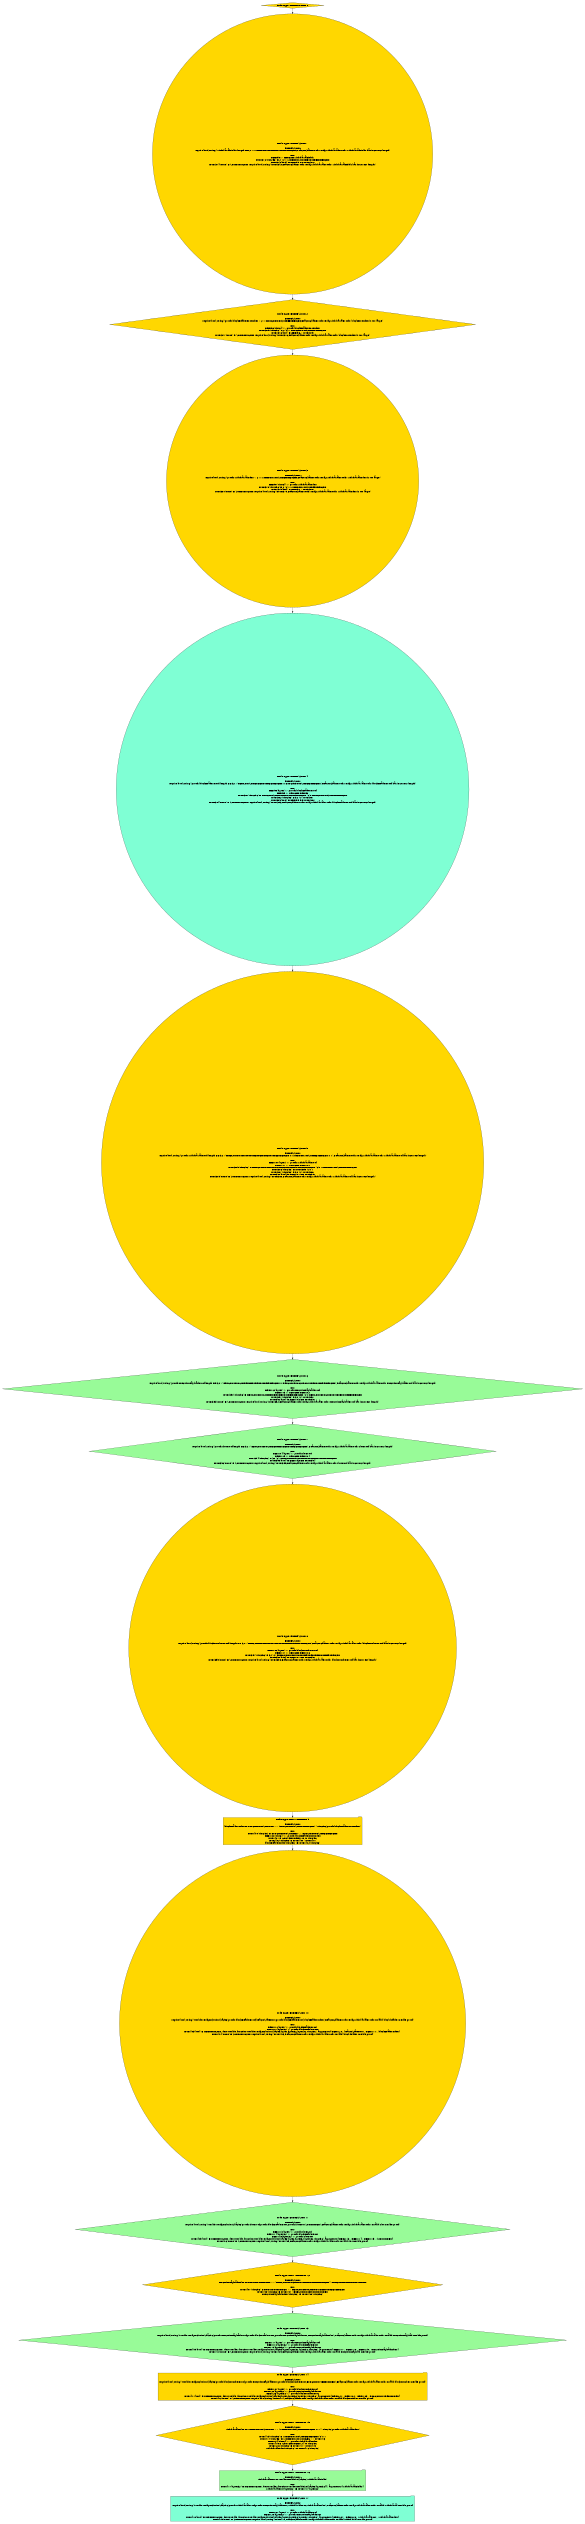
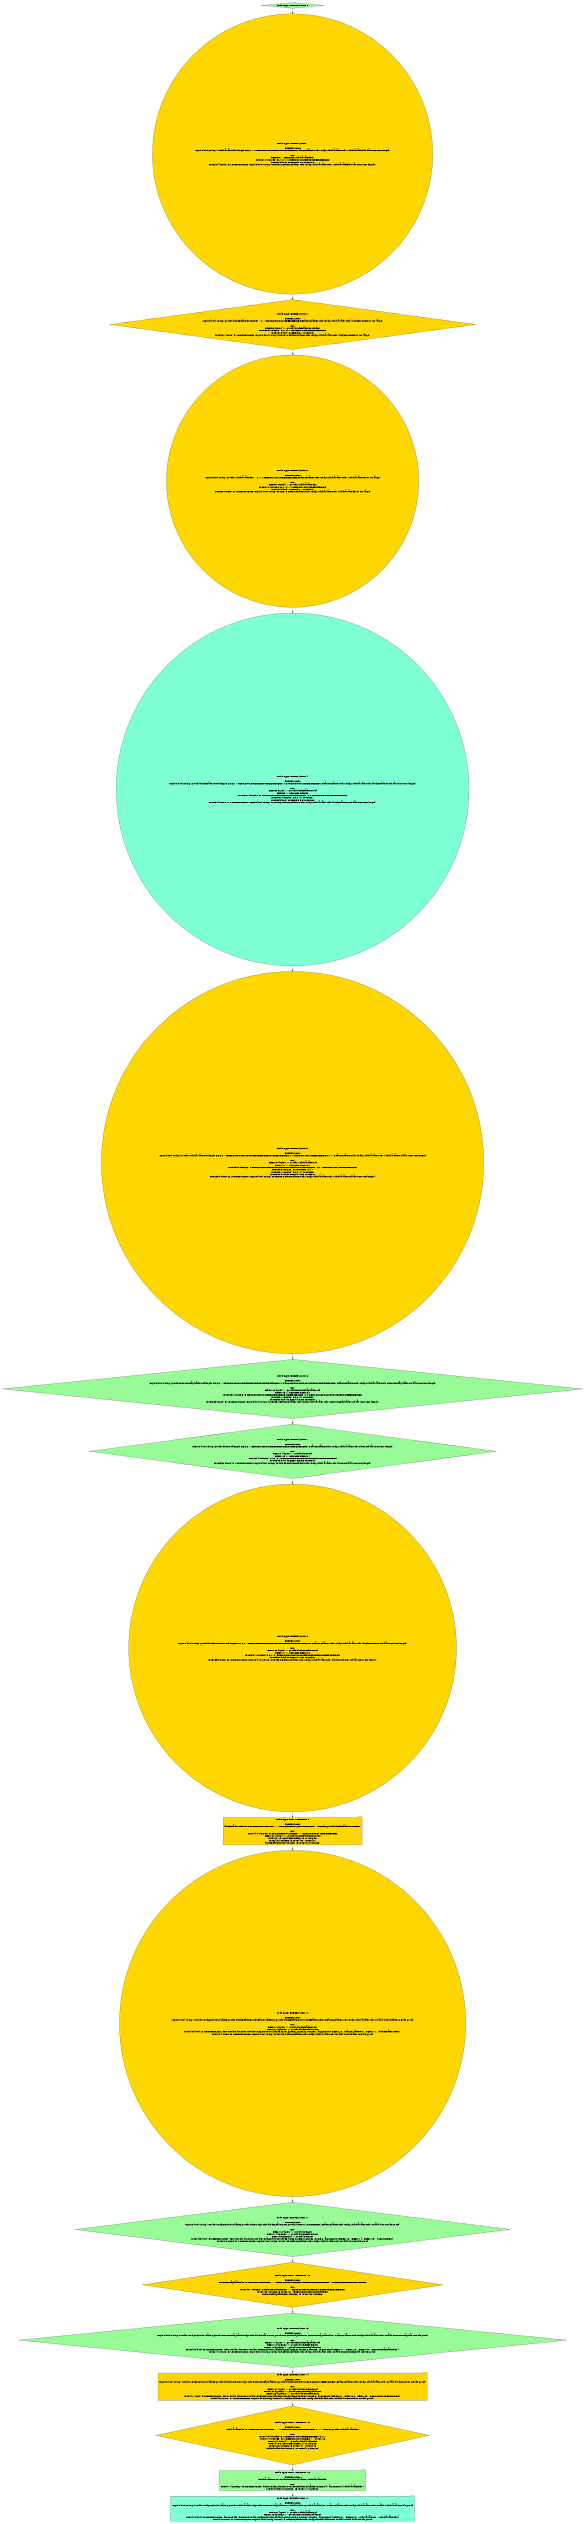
node "Node Type: ENTRY_POINT 0": fillcolor gold -> palegreen
